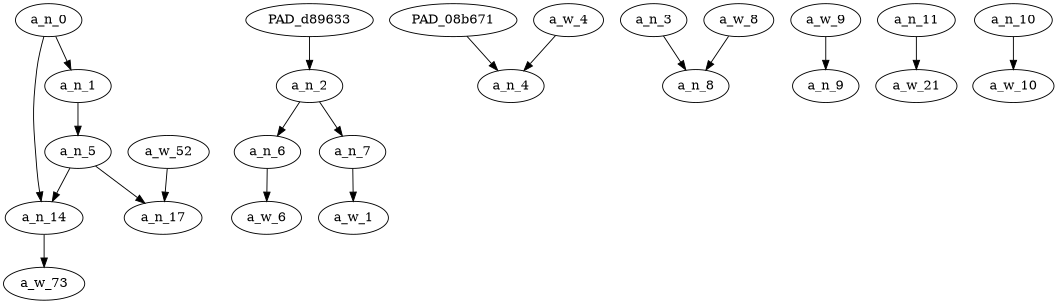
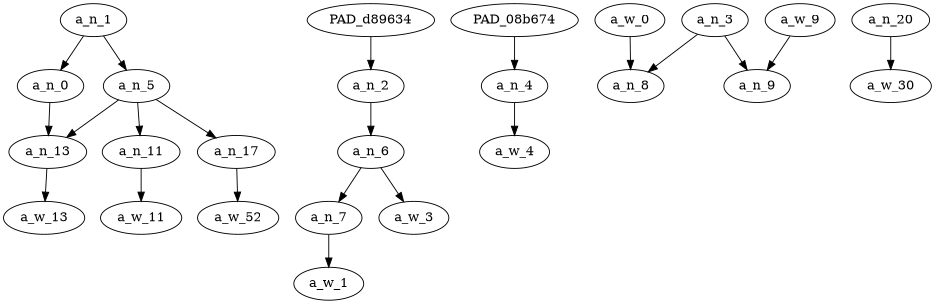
node "PAD_d89633": label "PAD_d89633" -> "PAD_d89634"
node "PAD_08b671": label "PAD_08b671" -> "PAD_08b674"
node "a_w_8": label "a_w_8" -> "a_w_0"
node "a_n_10": label "a_n_10" -> "a_n_20"
edge "a_n_0" -> "a_n_1": reversed
edge "a_n_3" -> "a_n_9": added
edge "a_w_4" -> "a_n_4": reversed
node "a_w_21": label "a_w_21" -> "a_w_11"
node "a_w_10": label "a_w_10" -> "a_w_30"
edge "a_n_5" -> "a_n_11": added
edge "a_n_2" -> "a_n_7": now "a_n_6" -> "a_n_7"
edge "a_w_52" -> "a_n_17": reversed
node "a_n_14": label "a_n_14" -> "a_n_13"
node "a_w_6": label "a_w_6" -> "a_w_3"
node "a_w_73": label "a_w_73" -> "a_w_13"
